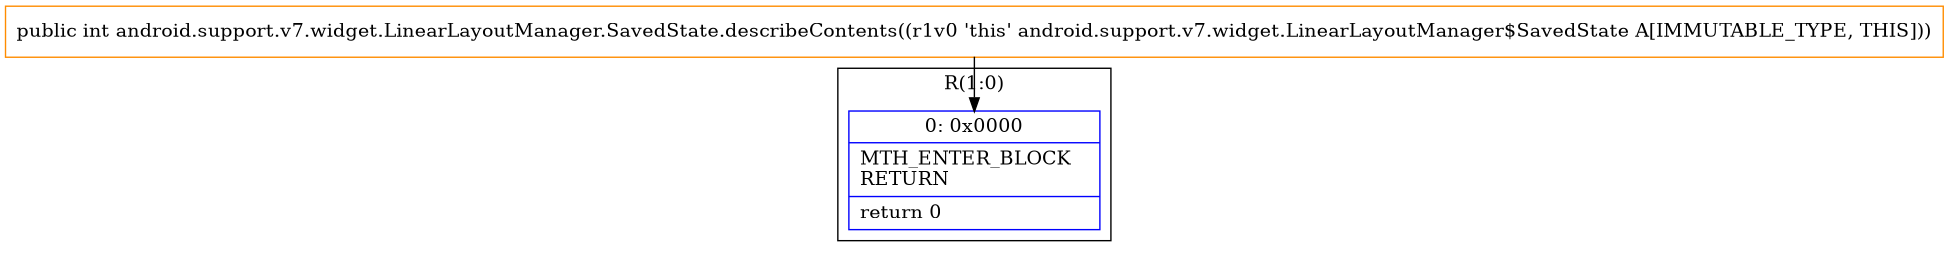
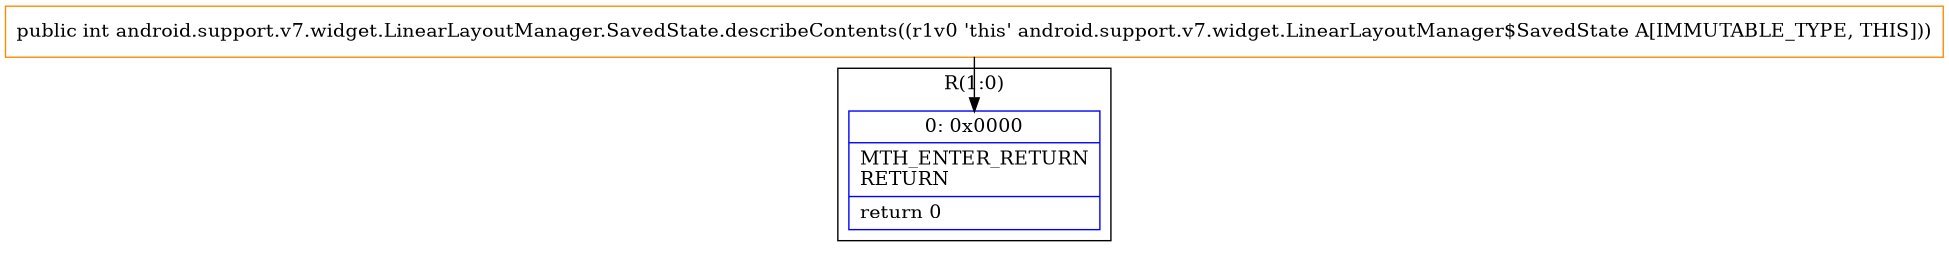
node "0: 0x0000": text "MTH_ENTER_BLOCK" -> "MTH_ENTER_RETURN"
